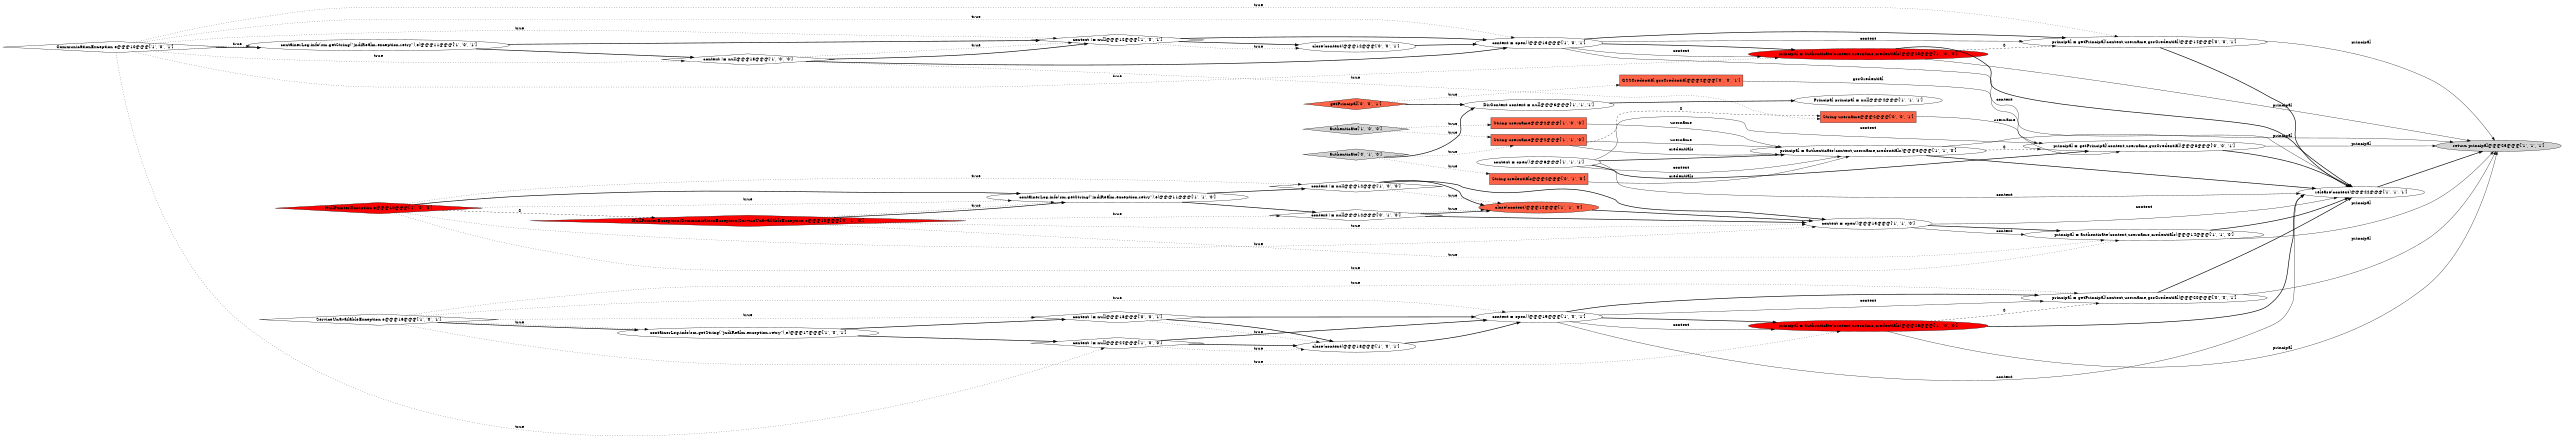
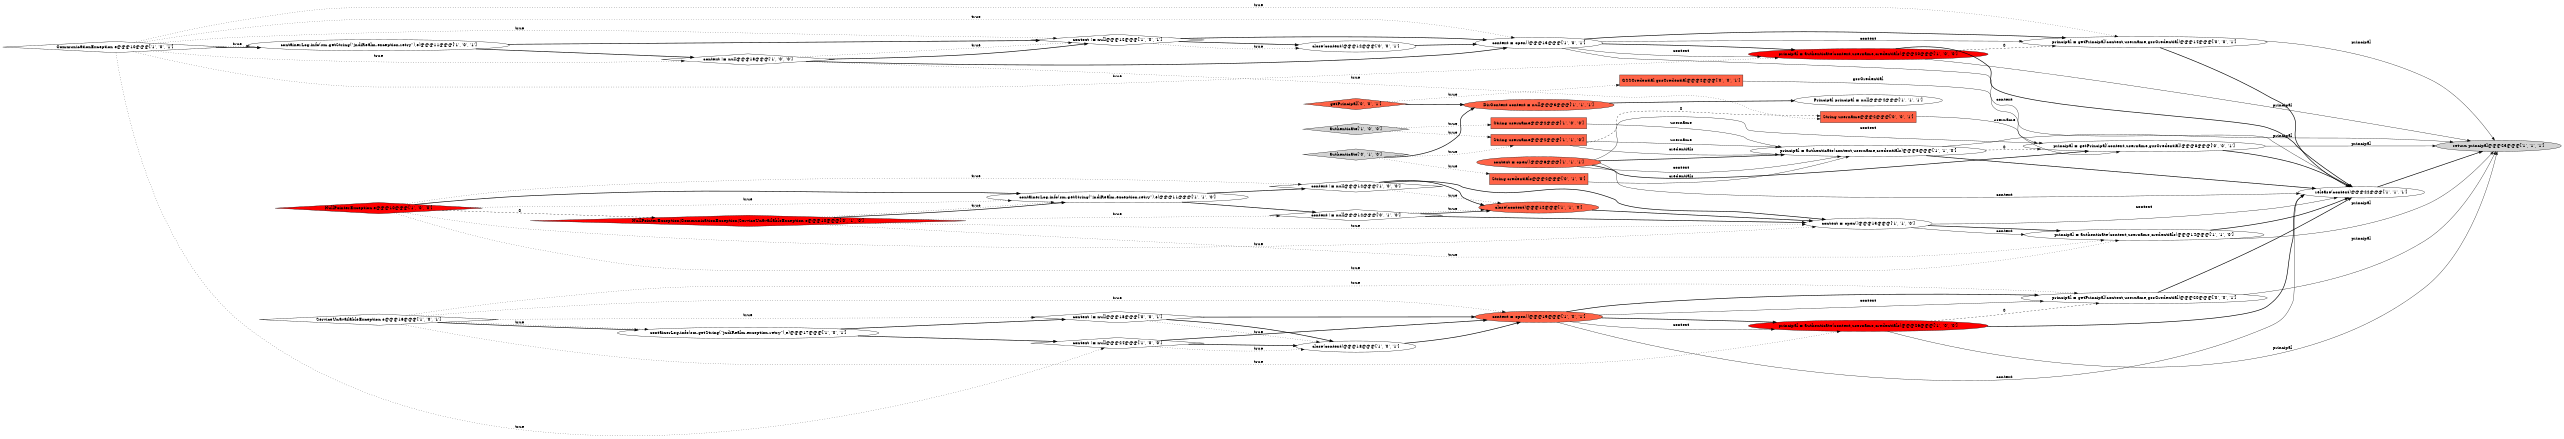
node "DirContext context = null@@@3@@@['1', '1', '1']": fillcolor white -> tomato
node "context = open()@@@6@@@['1', '1', '1']": fillcolor white -> tomato
node "context = open()@@@19@@@['1', '0', '1']": fillcolor white -> tomato
